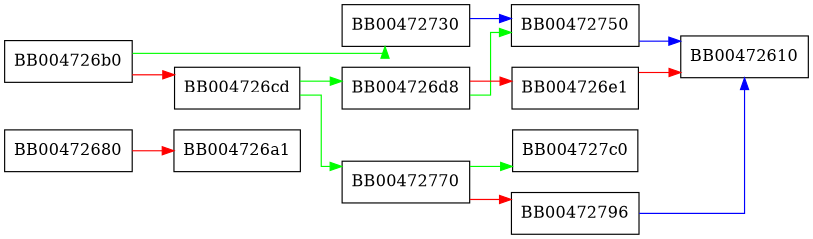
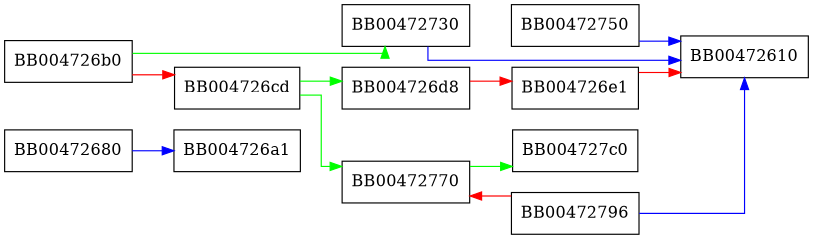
edge "BB00472730" -> "BB00472750": now "BB00472730" -> "BB00472610"
edge "BB004726d8" -> "BB00472750": removed
edge "BB00472680" -> "BB004726a1": color red -> blue
edge "BB00472770" -> "BB00472796": reversed
